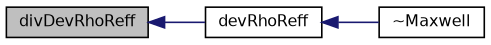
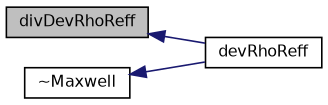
edge "~Maxwell" -> "devRhoReff": reversed
